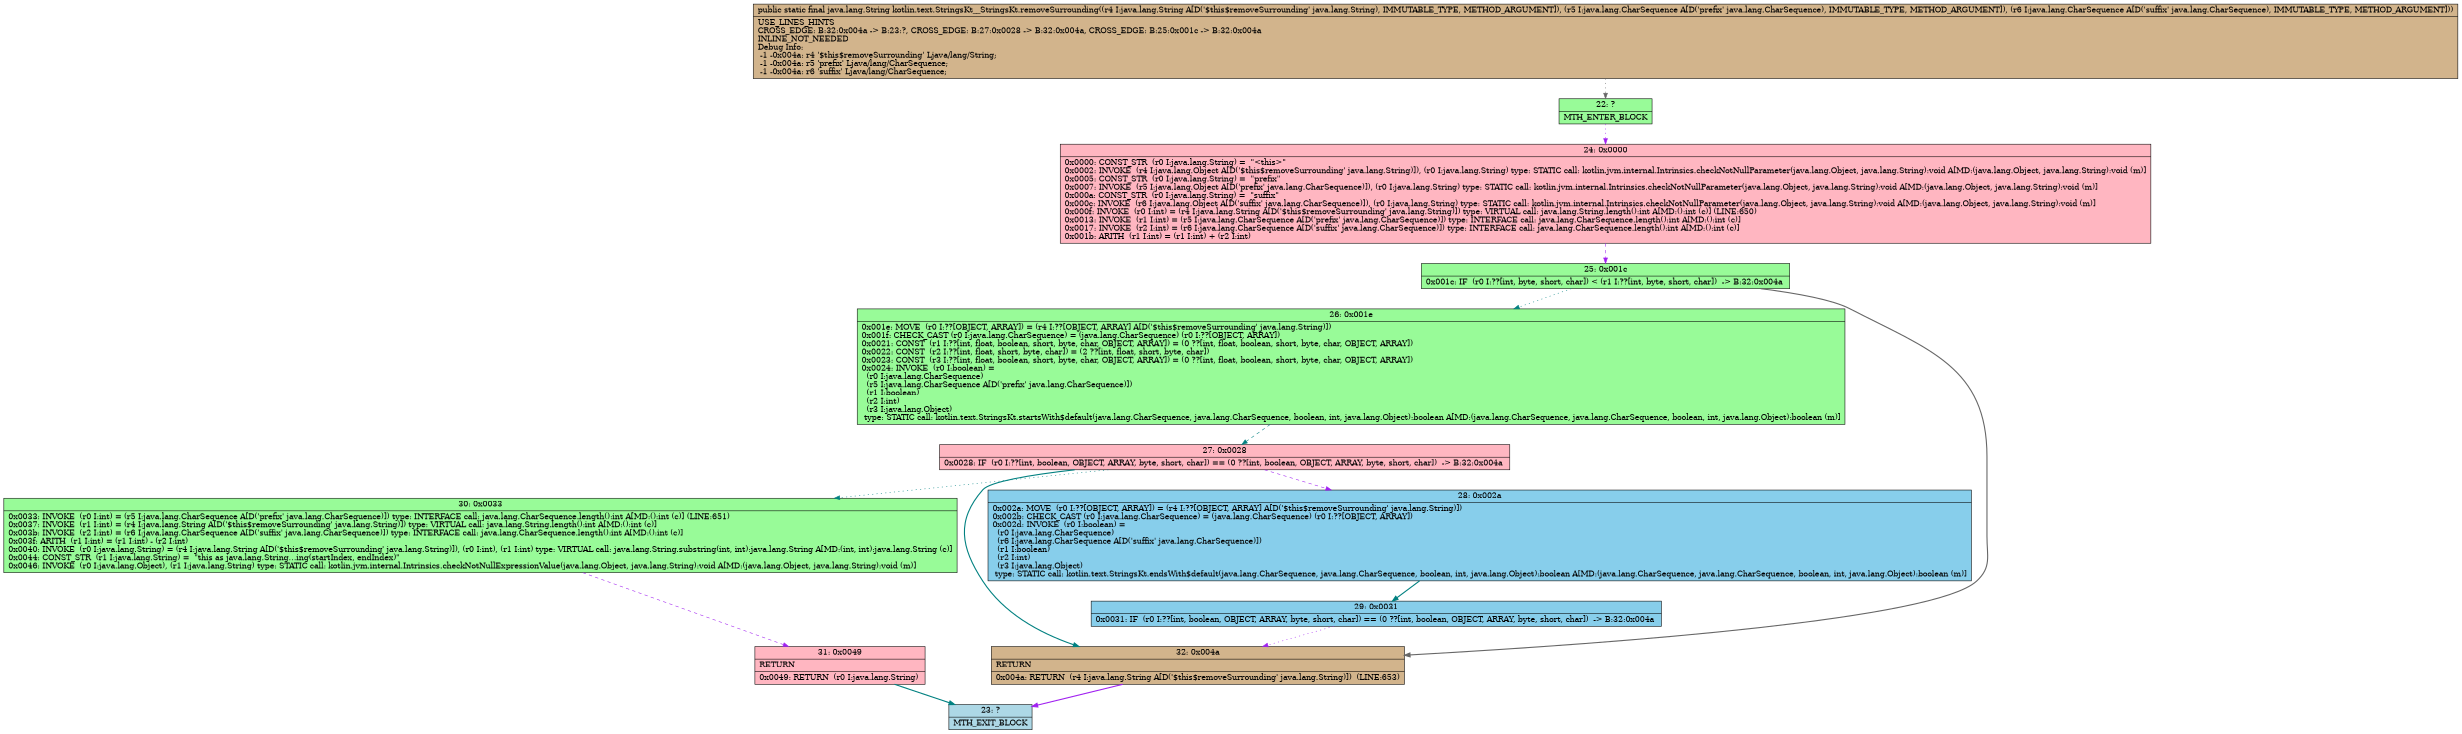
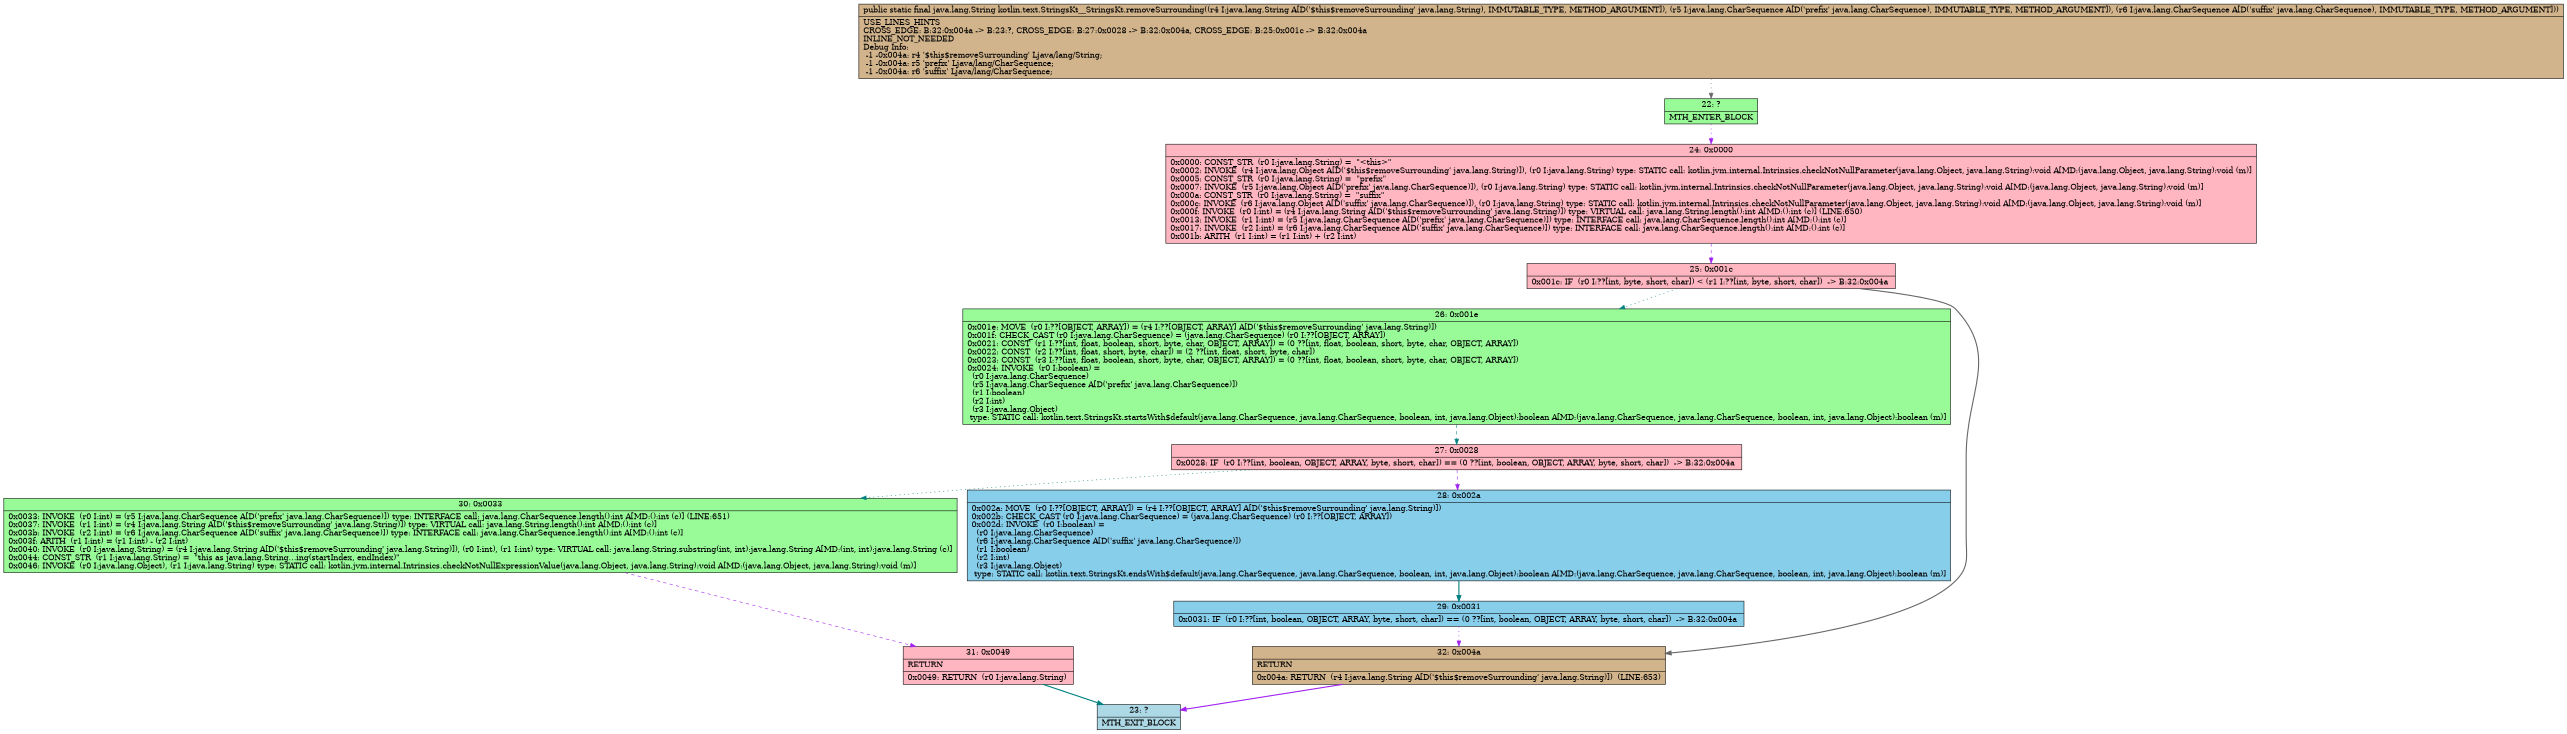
node "25: 0x001c": fillcolor palegreen -> lightpink
edge "27: 0x0028" -> "32: 0x004a": removed
